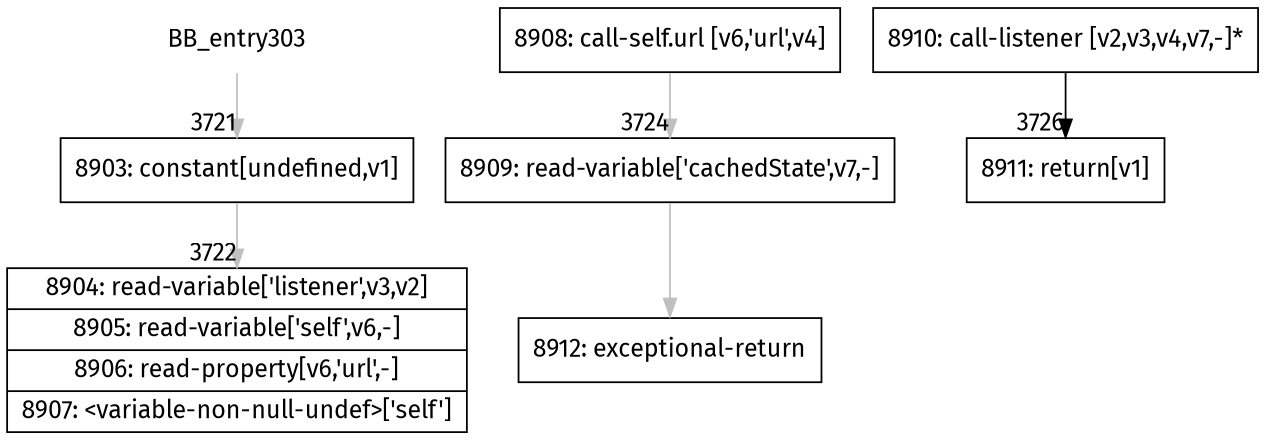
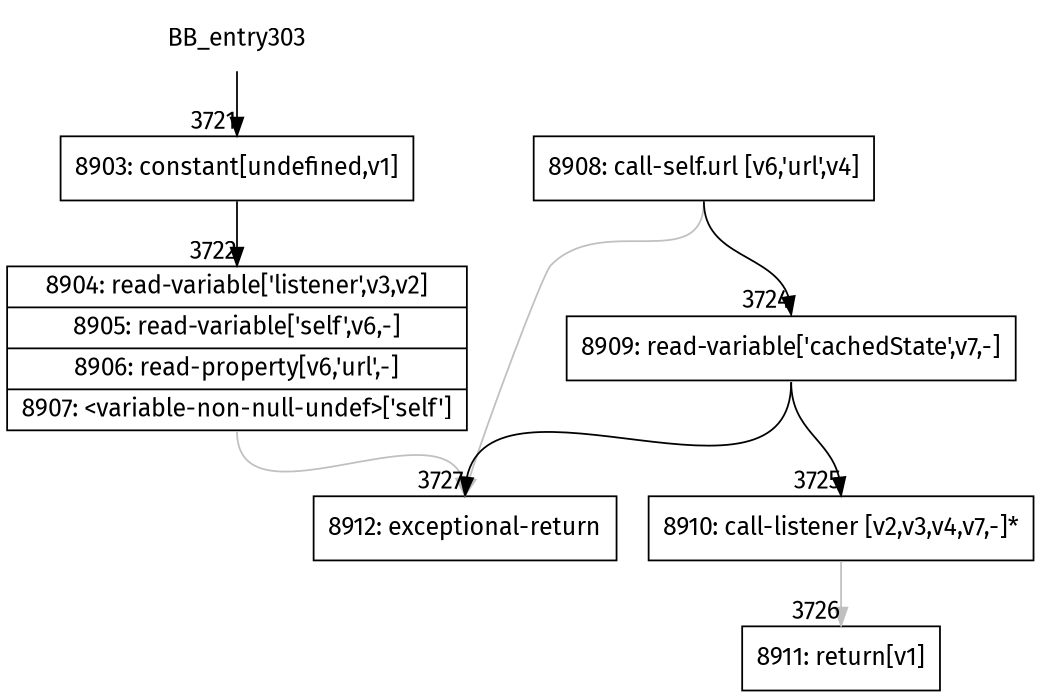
edge "BB_entry303" -> "8903: constant[undefined,v1]": color gray -> black
edge "8908: call-self.url [v6,'url',v4]" -> "8909: read-variable['cachedState',v7,-]": color gray -> black
edge "8910: call-listener [v2,v3,v4,v7,-]*" -> "8911: return[v1]": color black -> gray
edge "8903: constant[undefined,v1]" -> "8904: read-variable['listener',v3,v2]": color gray -> black
edge "8909: read-variable['cachedState',v7,-]" -> "8912: exceptional-return": color gray -> black
edge "8908: call-self.url [v6,'url',v4]" -> "8912: exceptional-return": added
edge "8909: read-variable['cachedState',v7,-]" -> "8910: call-listener [v2,v3,v4,v7,-]*": added
edge "8904: read-variable['listener',v3,v2]" -> "8912: exceptional-return": added
